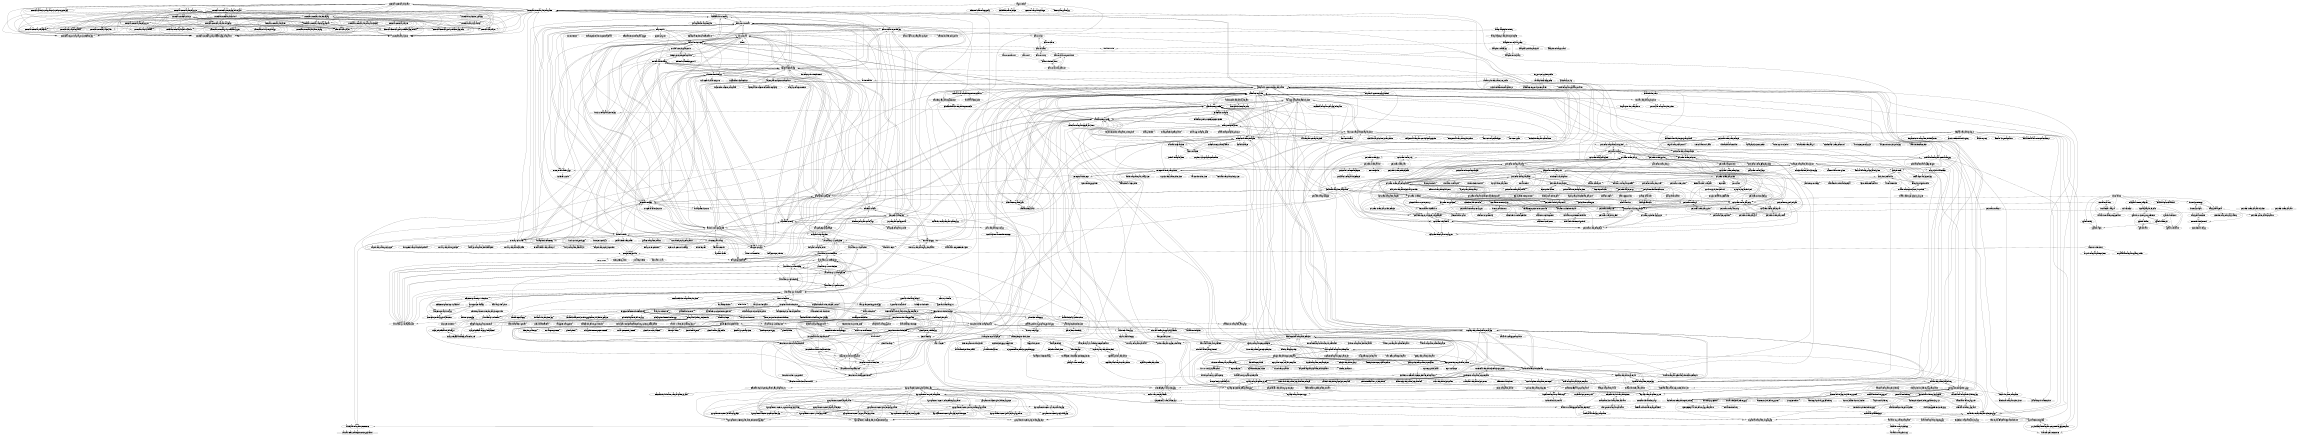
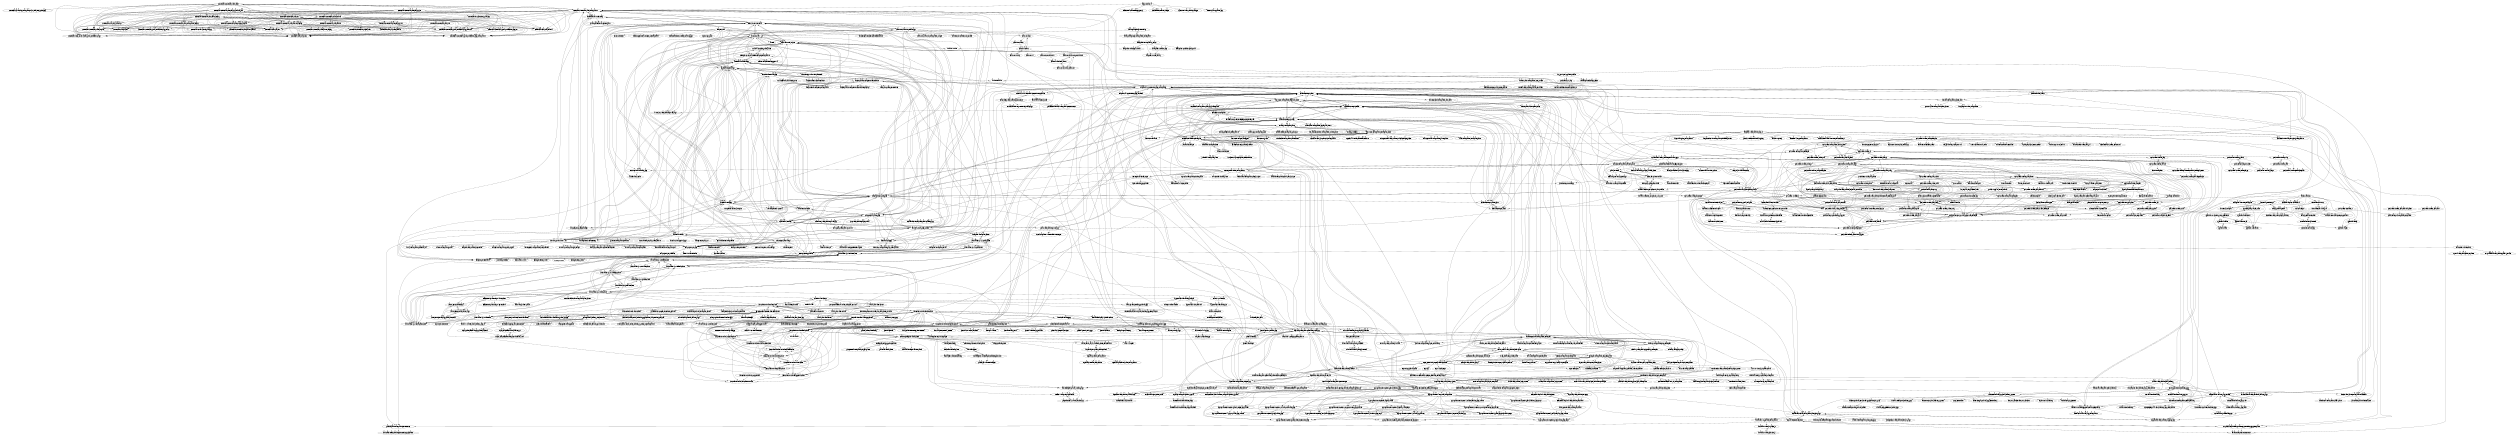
node "SKempin/Lyrics-King-React-Native": label "SKempin/Lyrics-King-React-Native" -> "SKempin/Lyrics-MasterExoPlayer-React-Native"
node "musabbihanoor/E-commerce-mobile-app": added
node "ngocle2497/BoilerplateReactNative": added
node "bigsui/shopping-react-native": added
node "GetStream/Stream-Example-Nodejs": removed
node "GetStream/Stream-Example-PHP": label "GetStream/Stream-Example-PHP" -> "GetStream/BoilerplateReactNative-Example-PHP"
node "GetStream/flutter-instagram-clone": removed
node "yeon-kyu/HoldableSwipeHandler": label "yeon-kyu/HoldableSwipeHandler" -> "chatbot-kyu/HoldableSwipeHandler"
node "gorhom/react-native-portal": added
node "margelo/react-epubjs-bignumber": label "margelo/react-epubjs-bignumber" -> "margelo/react-native-bignumber"
node "ecency/esteem-surfer": added
node "shannah/RADChatApp": label "shannah/RADChatApp" -> "shannah/SnapchatClone"
node "sunilvijayan7/Food-ReactNative-Delivery-System-in-React-Native": label "sunilvijayan7/Food-ReactNative-Delivery-System-in-React-Native" -> "sunilvijayan7/Food-Order-Delivery-System-in-React-Native"
node "X-SLAYER/Flutter-Tiktok-UI-API-DatingApp": label "X-SLAYER/Flutter-Tiktok-UI-API-DatingApp" -> "X-SLAYER/Flutter-Tiktok-UI-API-Clone"
node "driver/react-native-typescript-examples": label "driver/react-native-typescript-examples" -> "robinhuy/react-native-typescript-examples"
node "expo/fyi": added
node "callstack/react-native-paper-login-template": label "callstack/react-native-paper-login-template" -> "callstack/react-native-paper-login-boilerplate"
node "hkxicor/uber-clone-react-native": label "hkxicor/uber-clone-react-native" -> "hkxicor/uber-clone-react-dhanushkamath"
